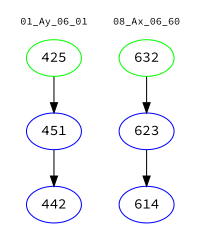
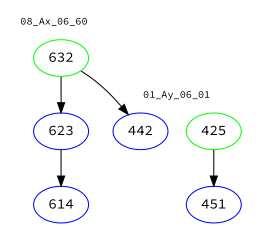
edge "451" -> "442": now "632" -> "442"
